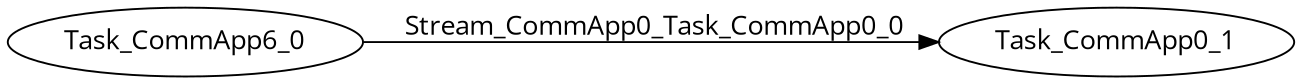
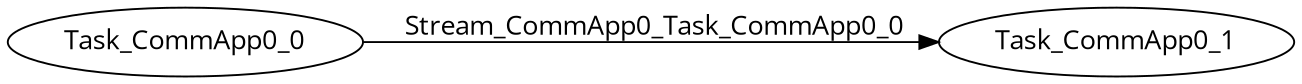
node "Task_CommApp6_0": label "Task_CommApp6_0" -> "Task_CommApp0_0"
